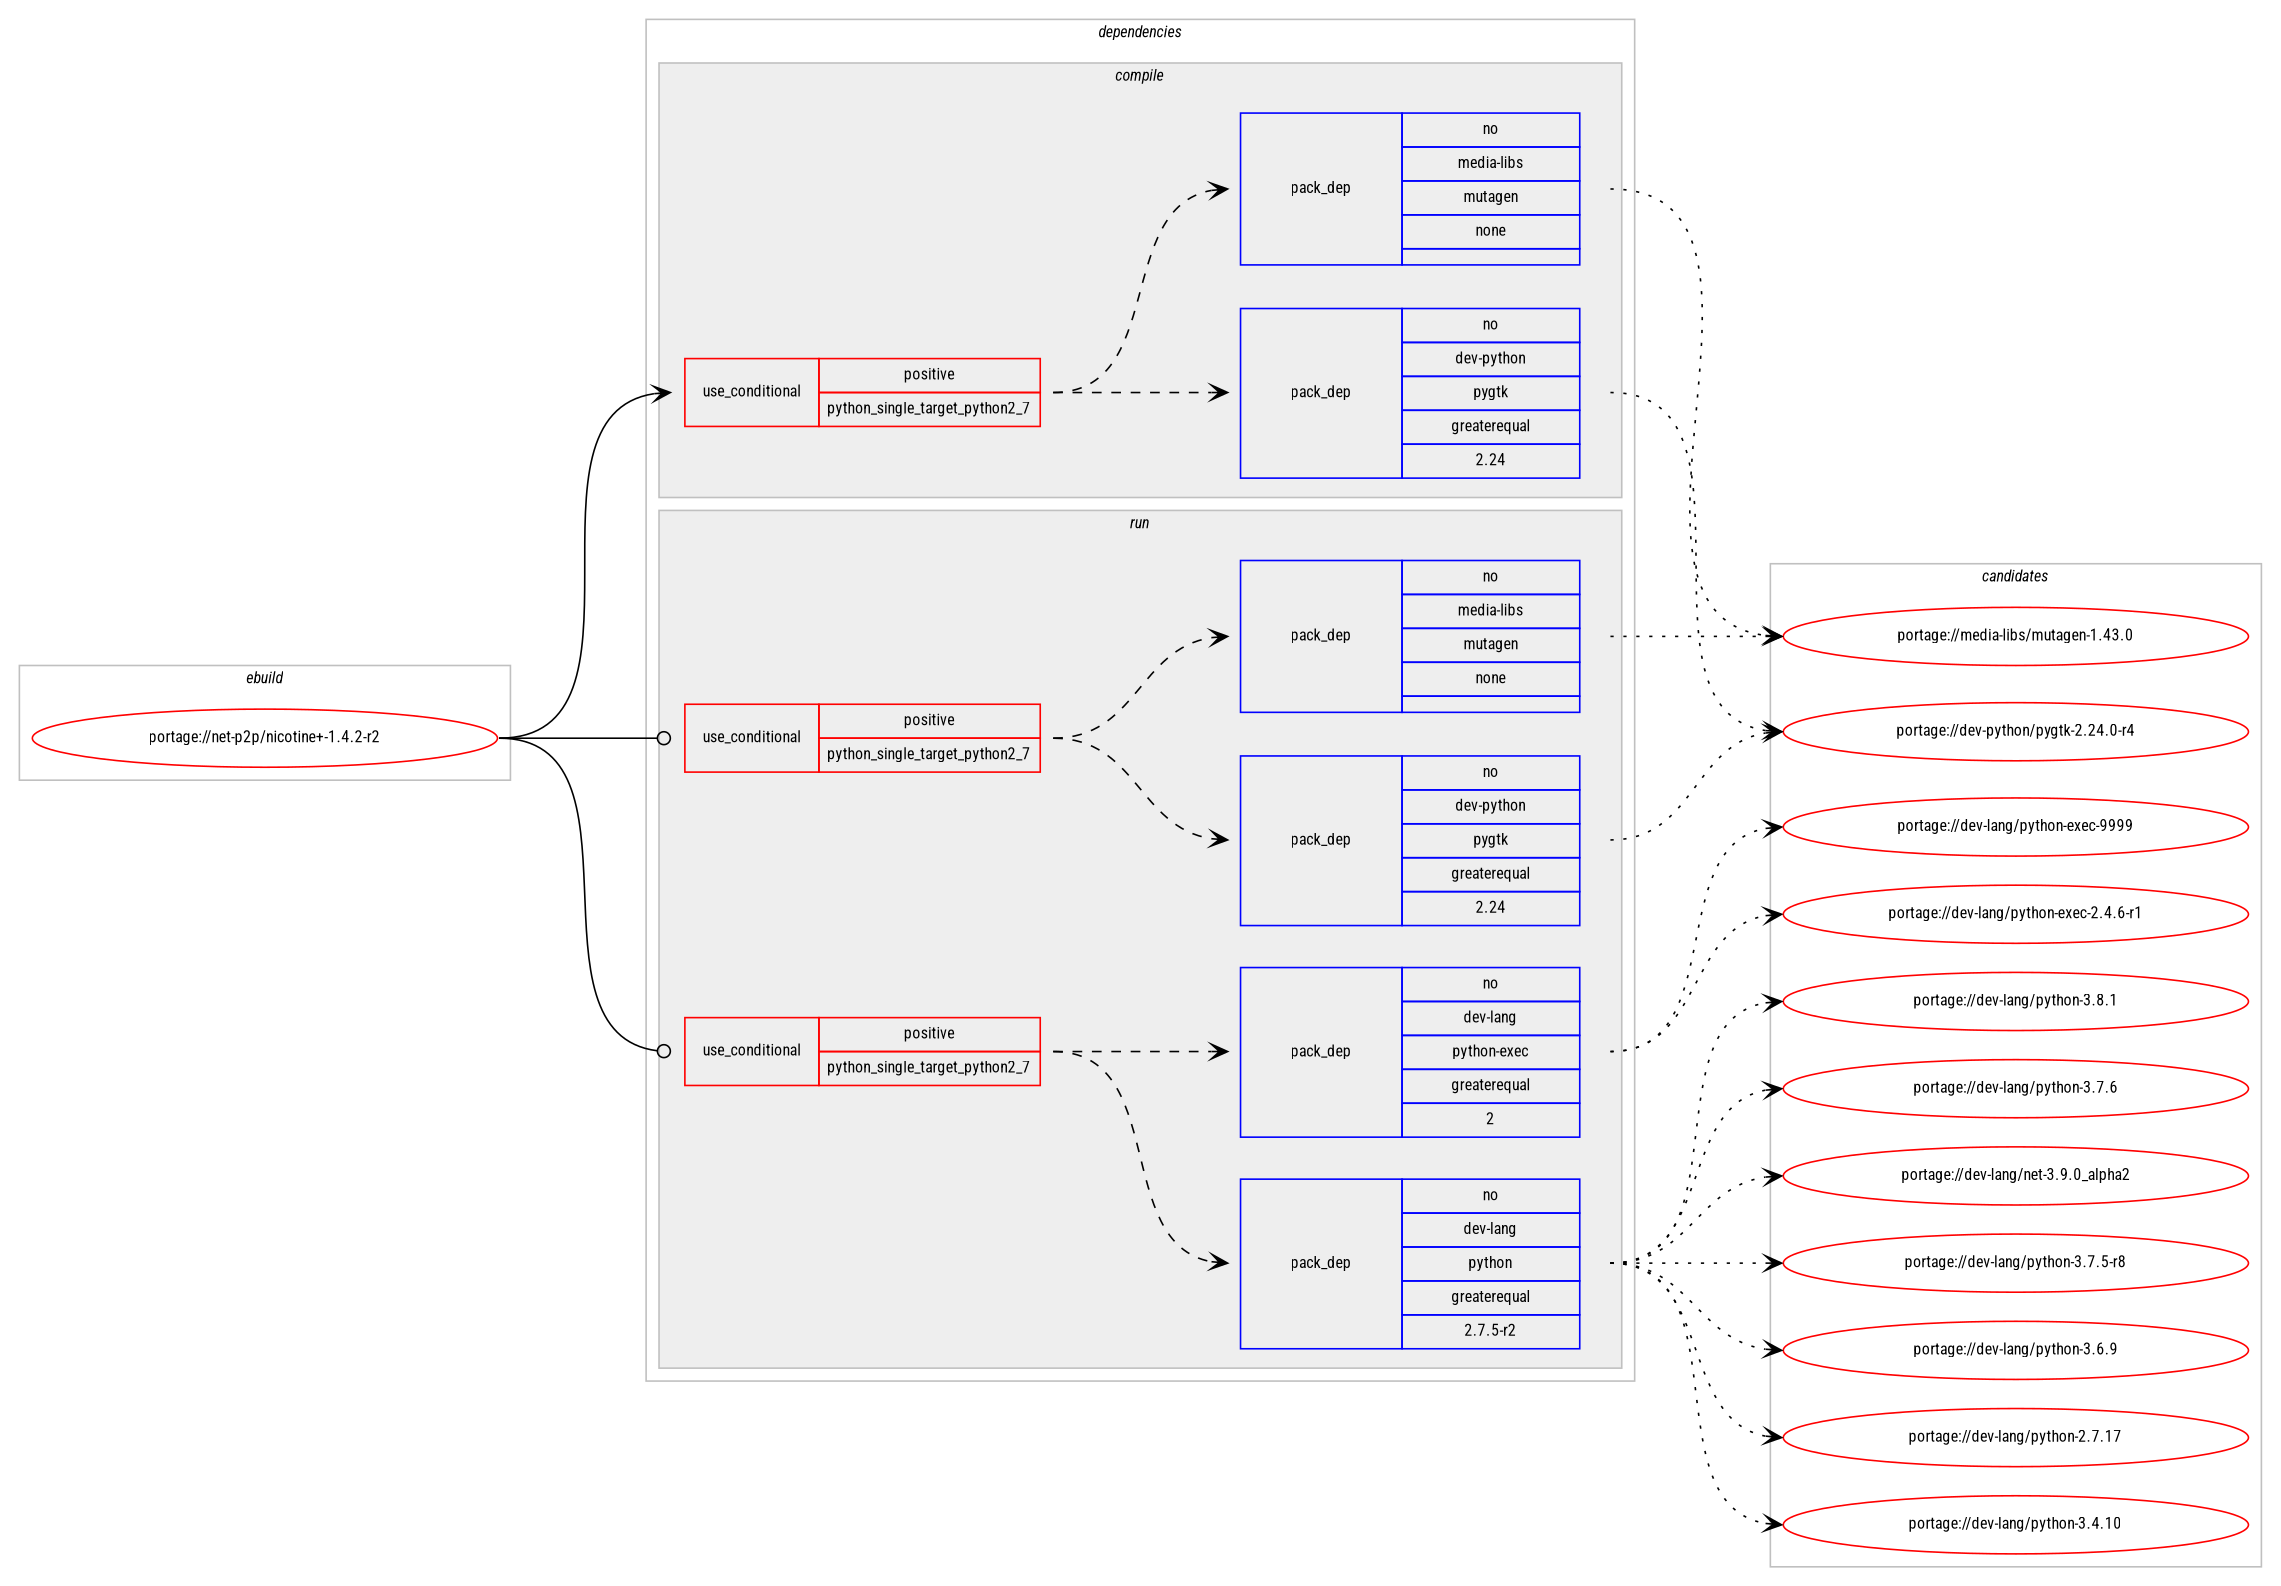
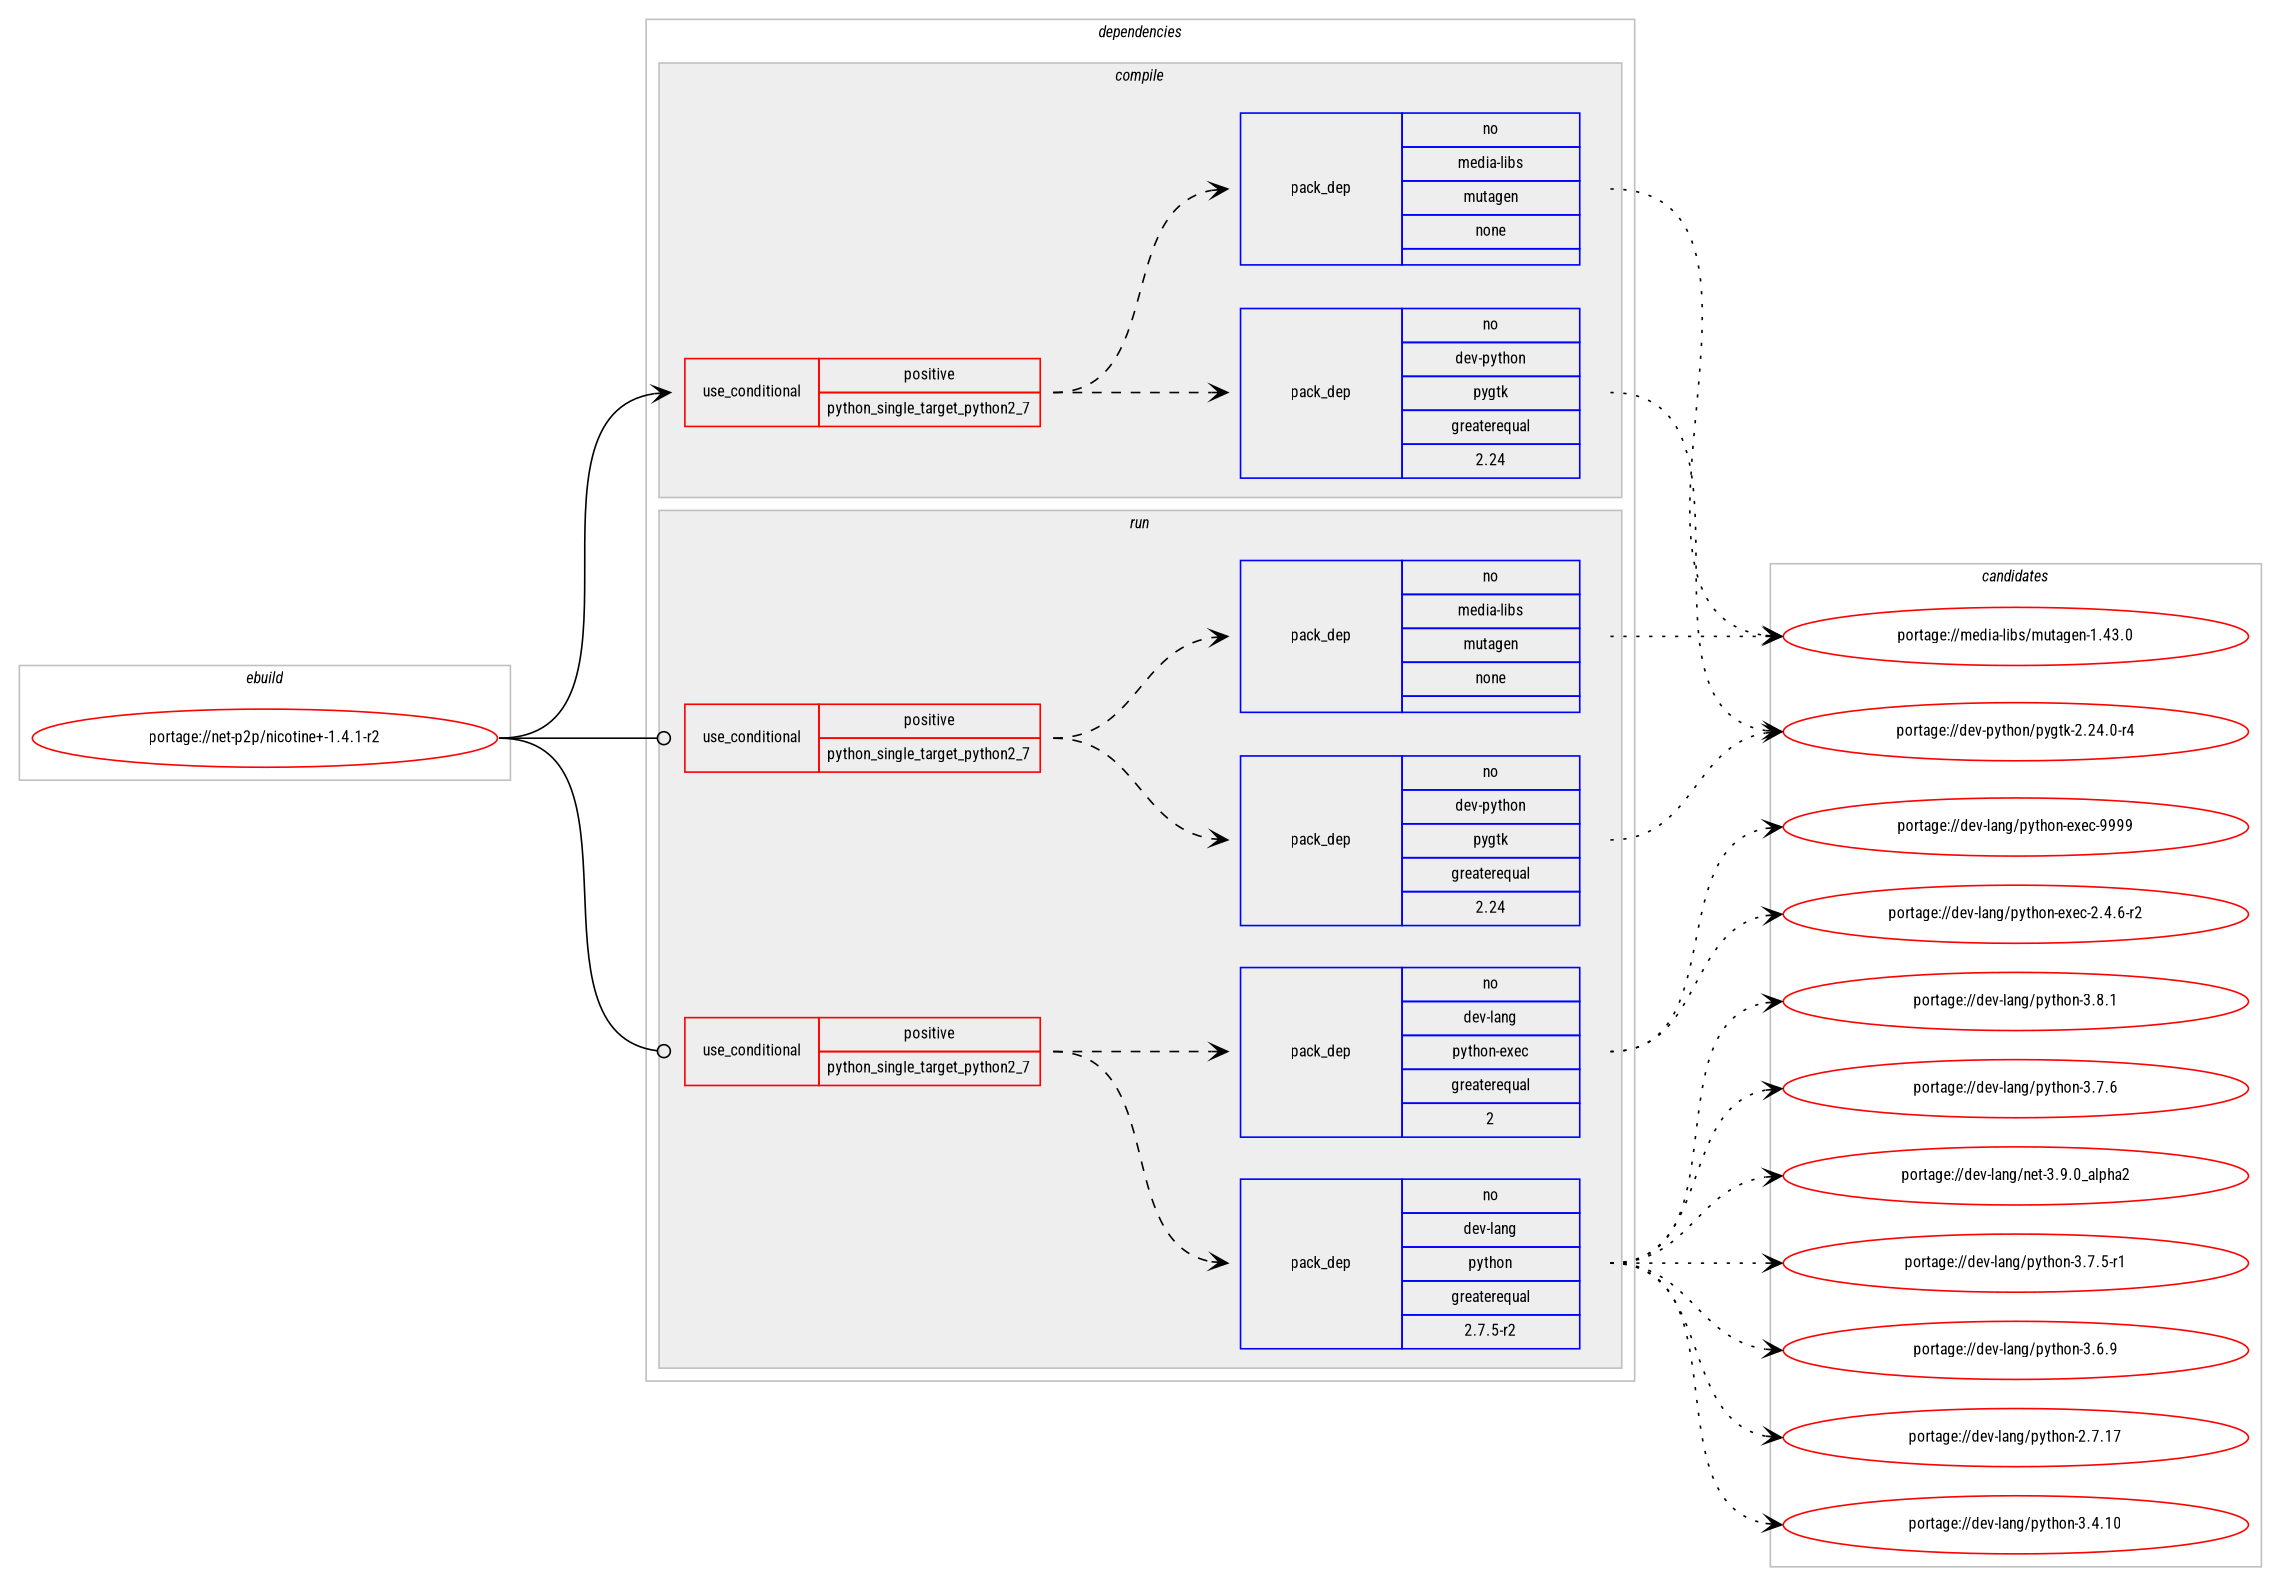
node "portage://net-p2p/nicotine+-1.4.2-r2": label "portage://net-p2p/nicotine+-1.4.2-r2" -> "portage://net-p2p/nicotine+-1.4.1-r2"
node "portage://dev-lang/python-exec-2.4.6-r1": label "portage://dev-lang/python-exec-2.4.6-r1" -> "portage://dev-lang/python-exec-2.4.6-r2"
node "portage://dev-lang/python-3.7.5-r8": label "portage://dev-lang/python-3.7.5-r8" -> "portage://dev-lang/python-3.7.5-r1"
